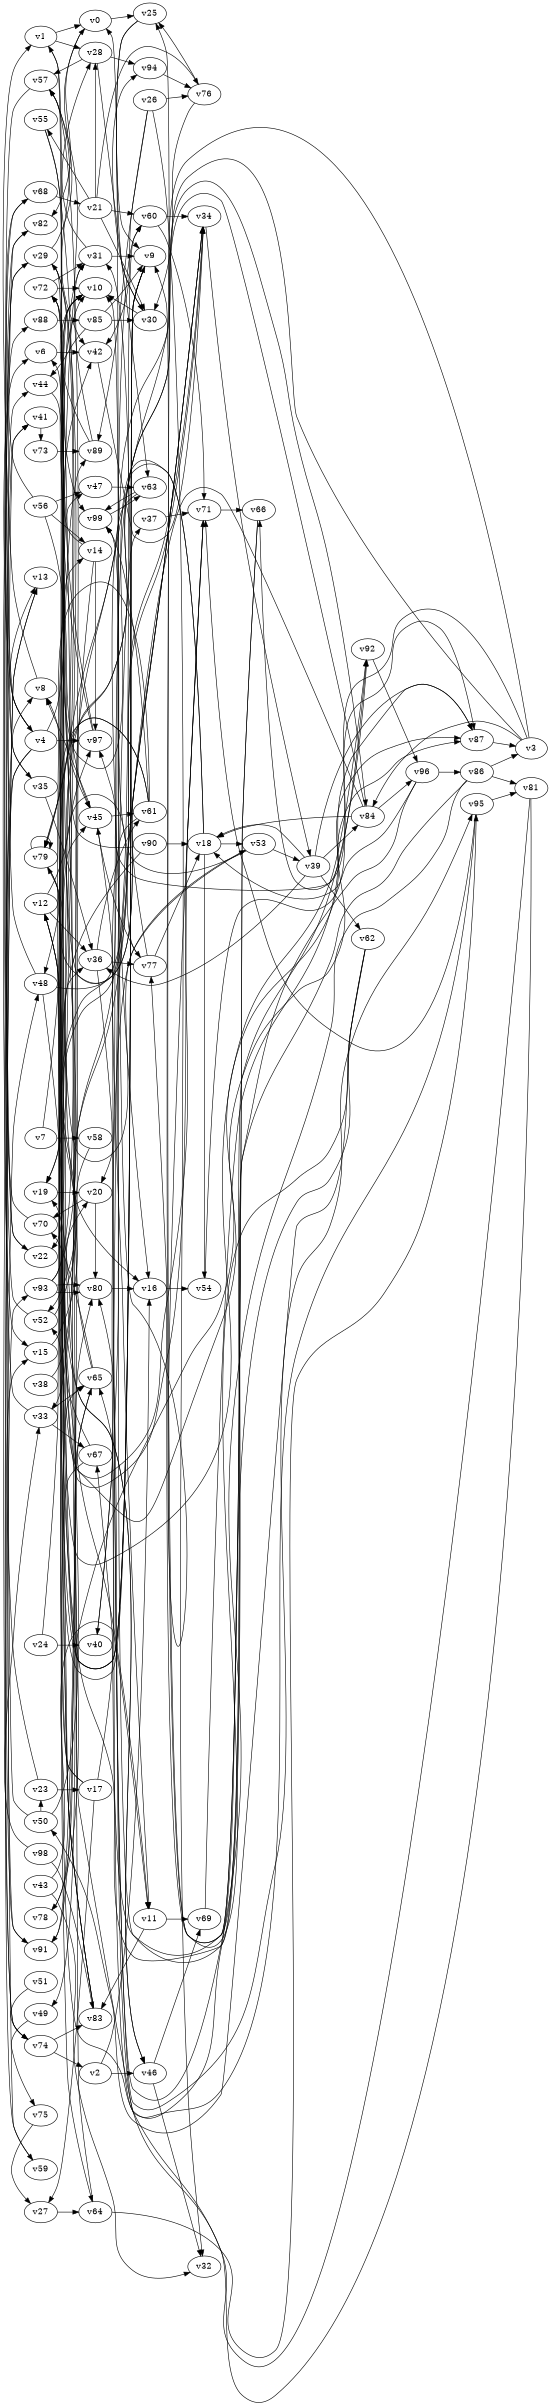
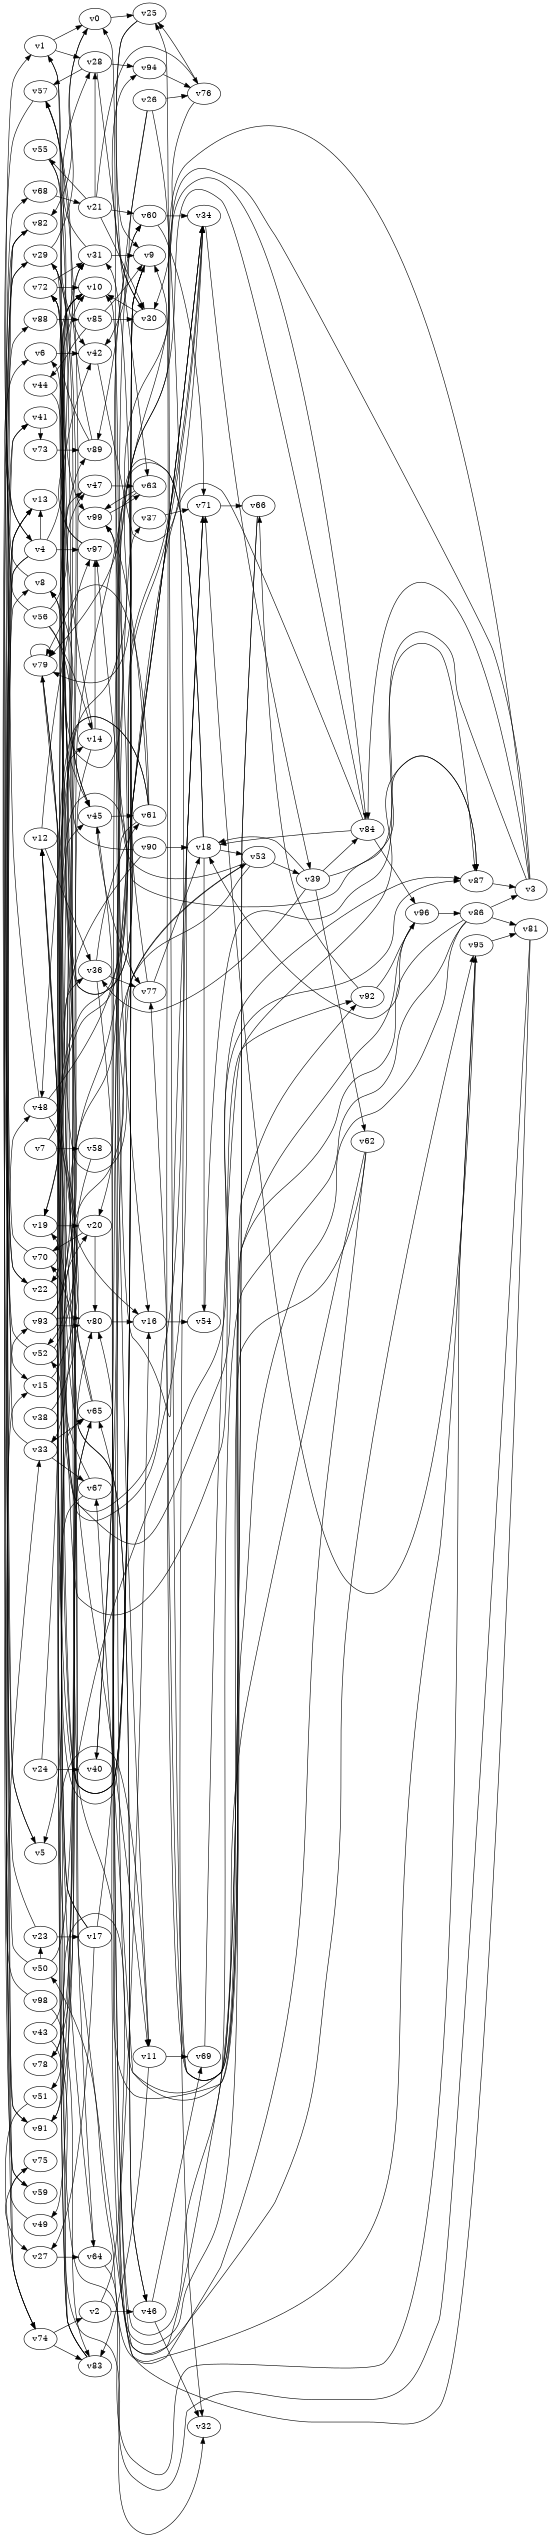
node "v35": removed
node "v5": added
edge "v86" -> "v51": added
